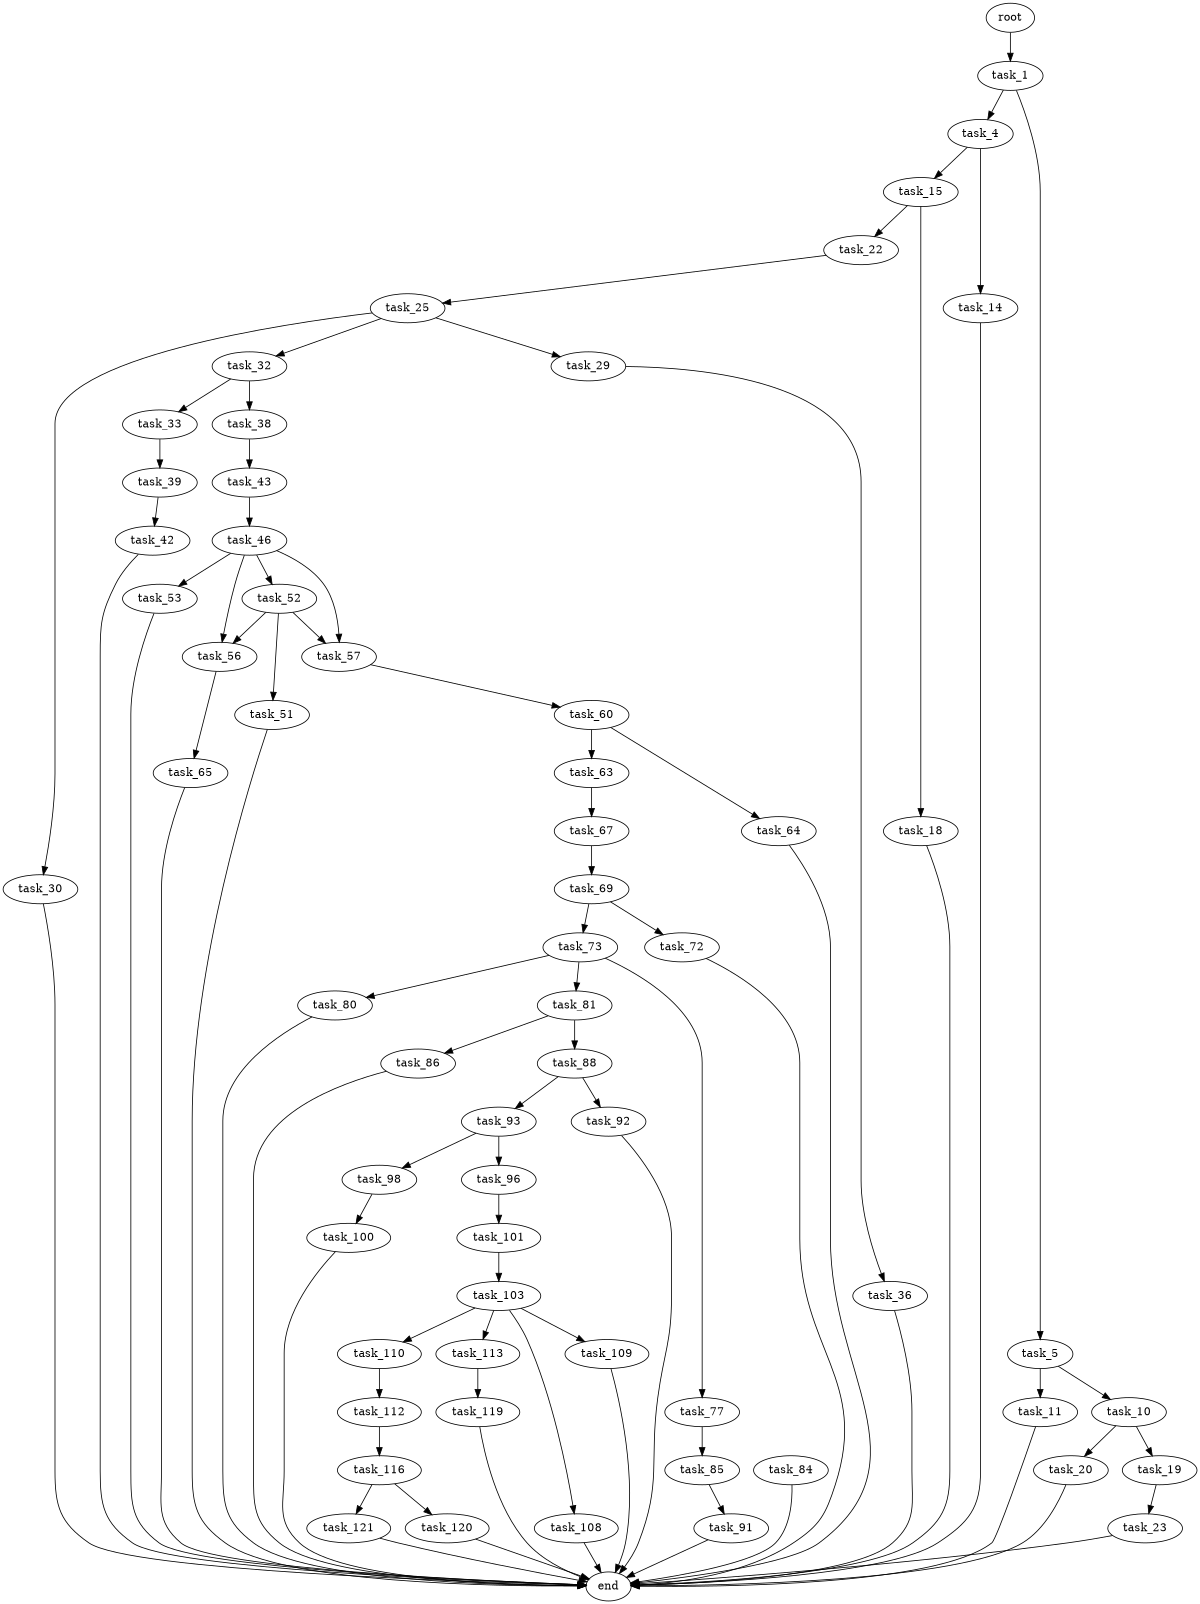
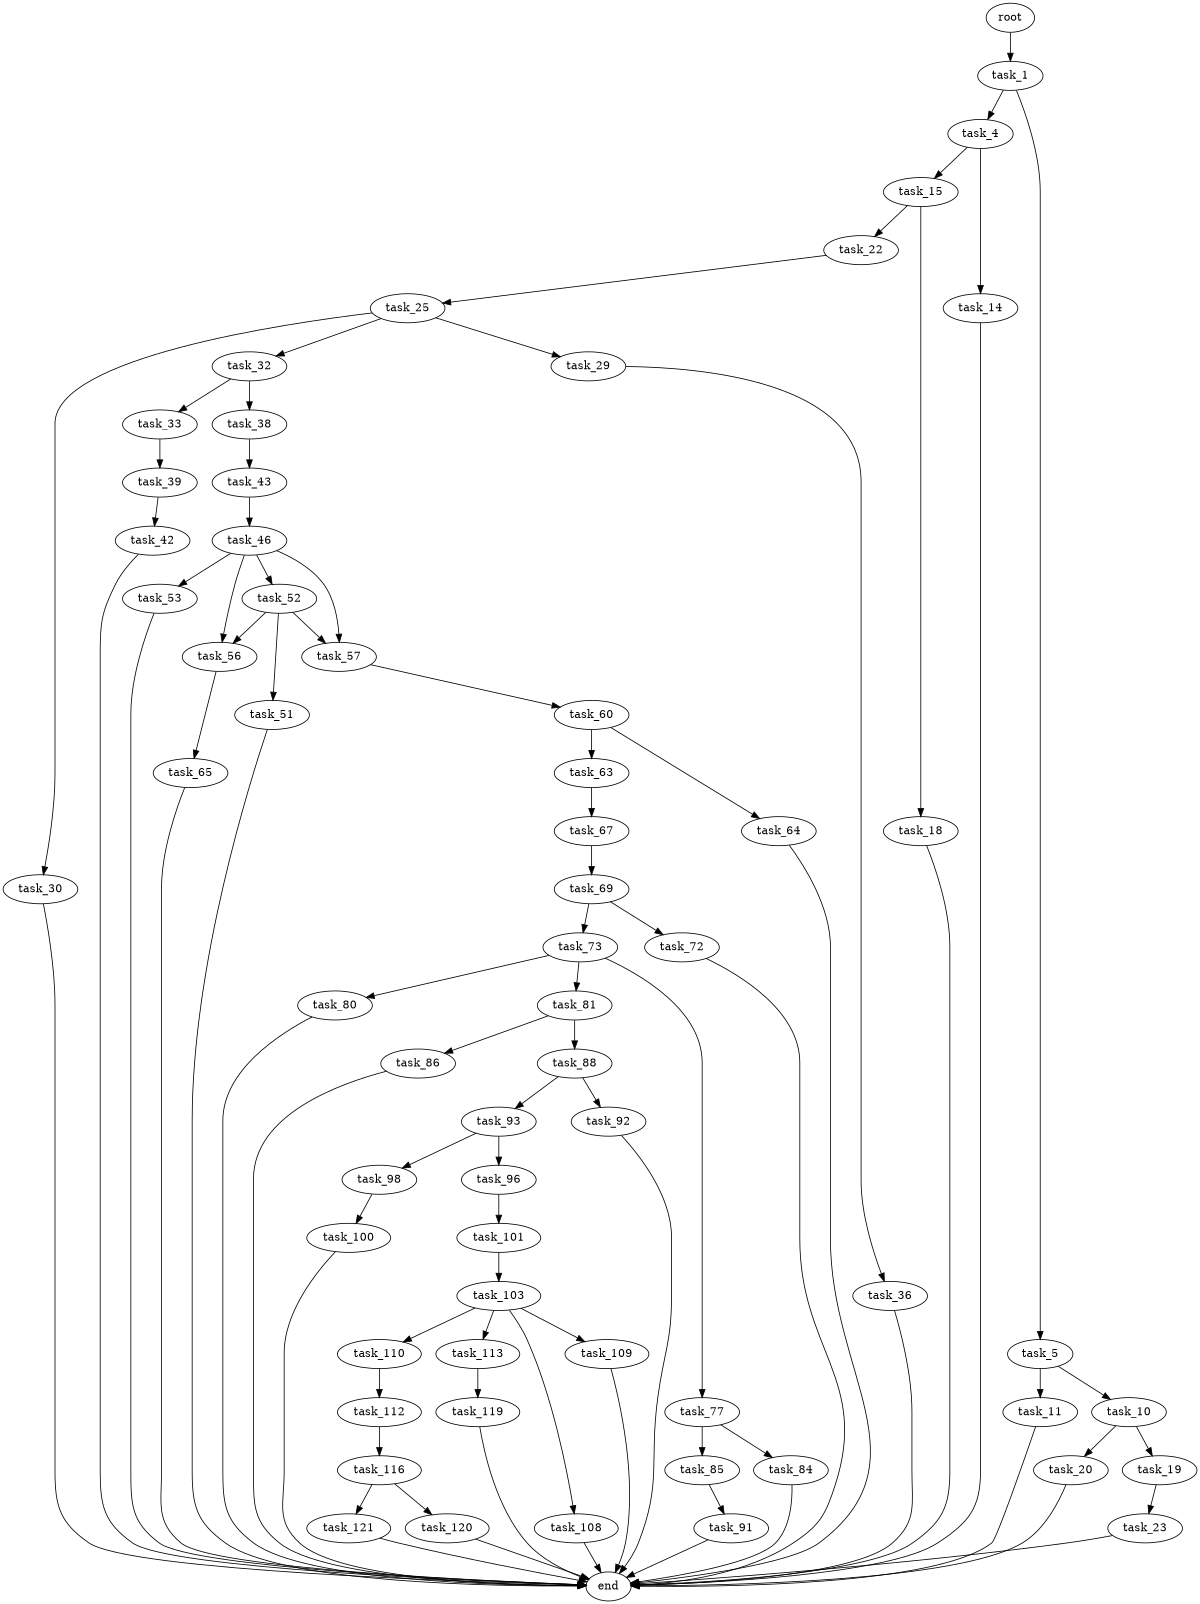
edge "task_77" -> "task_84": added
